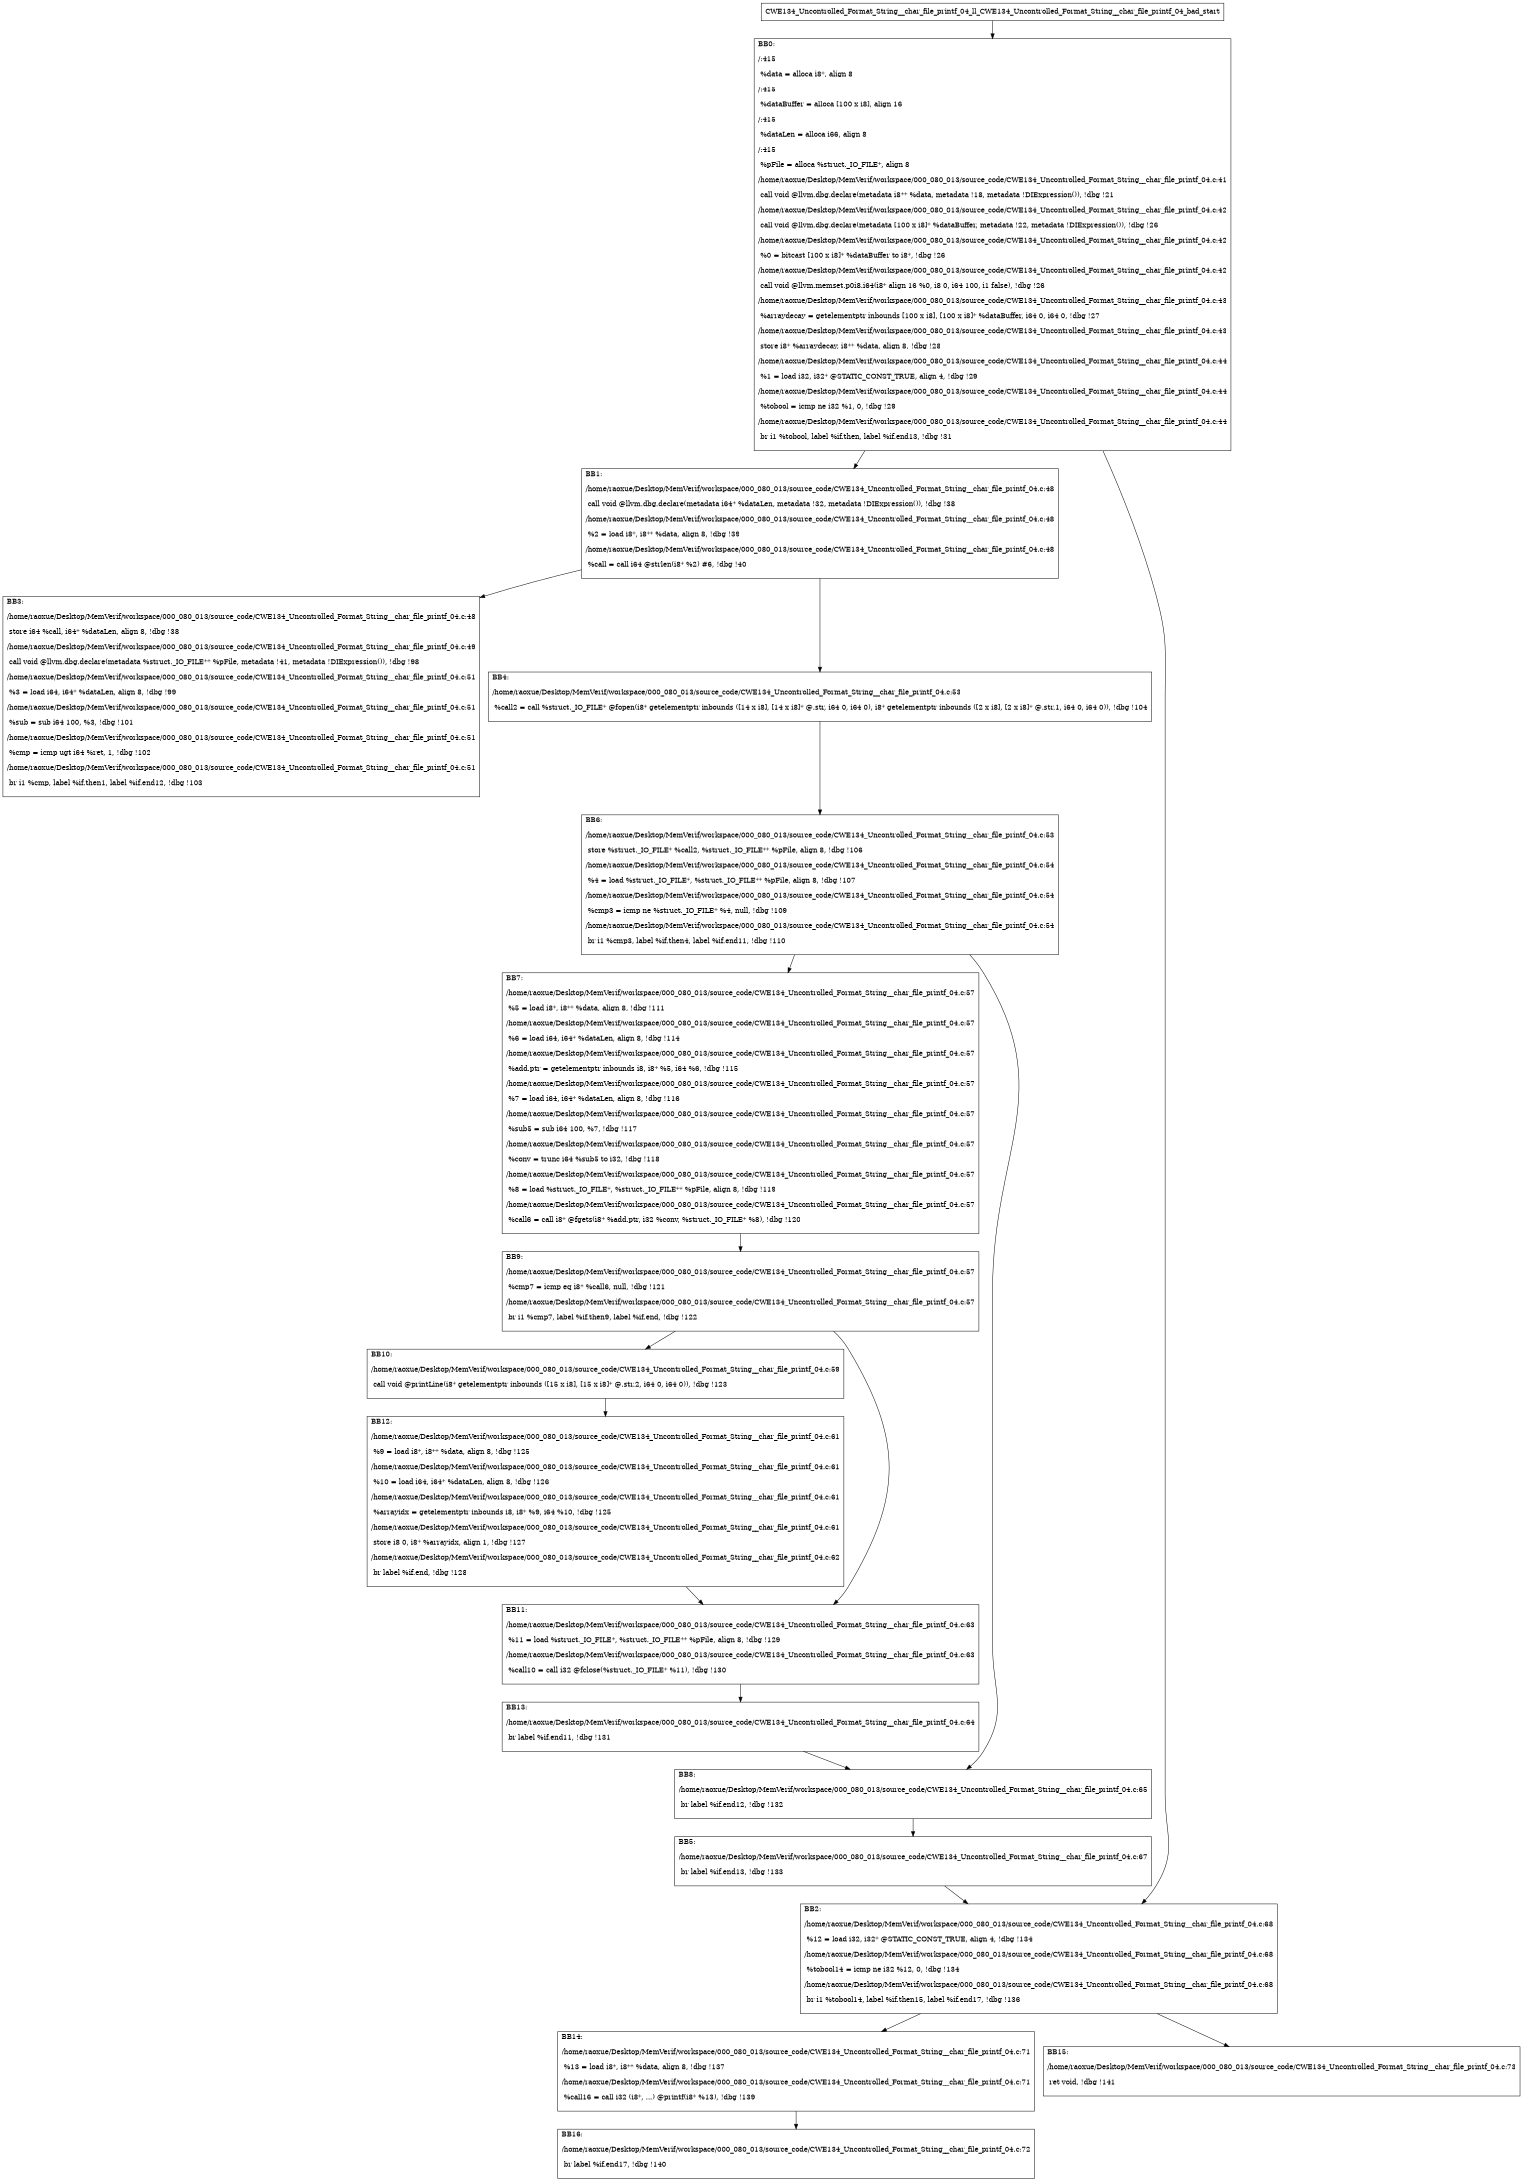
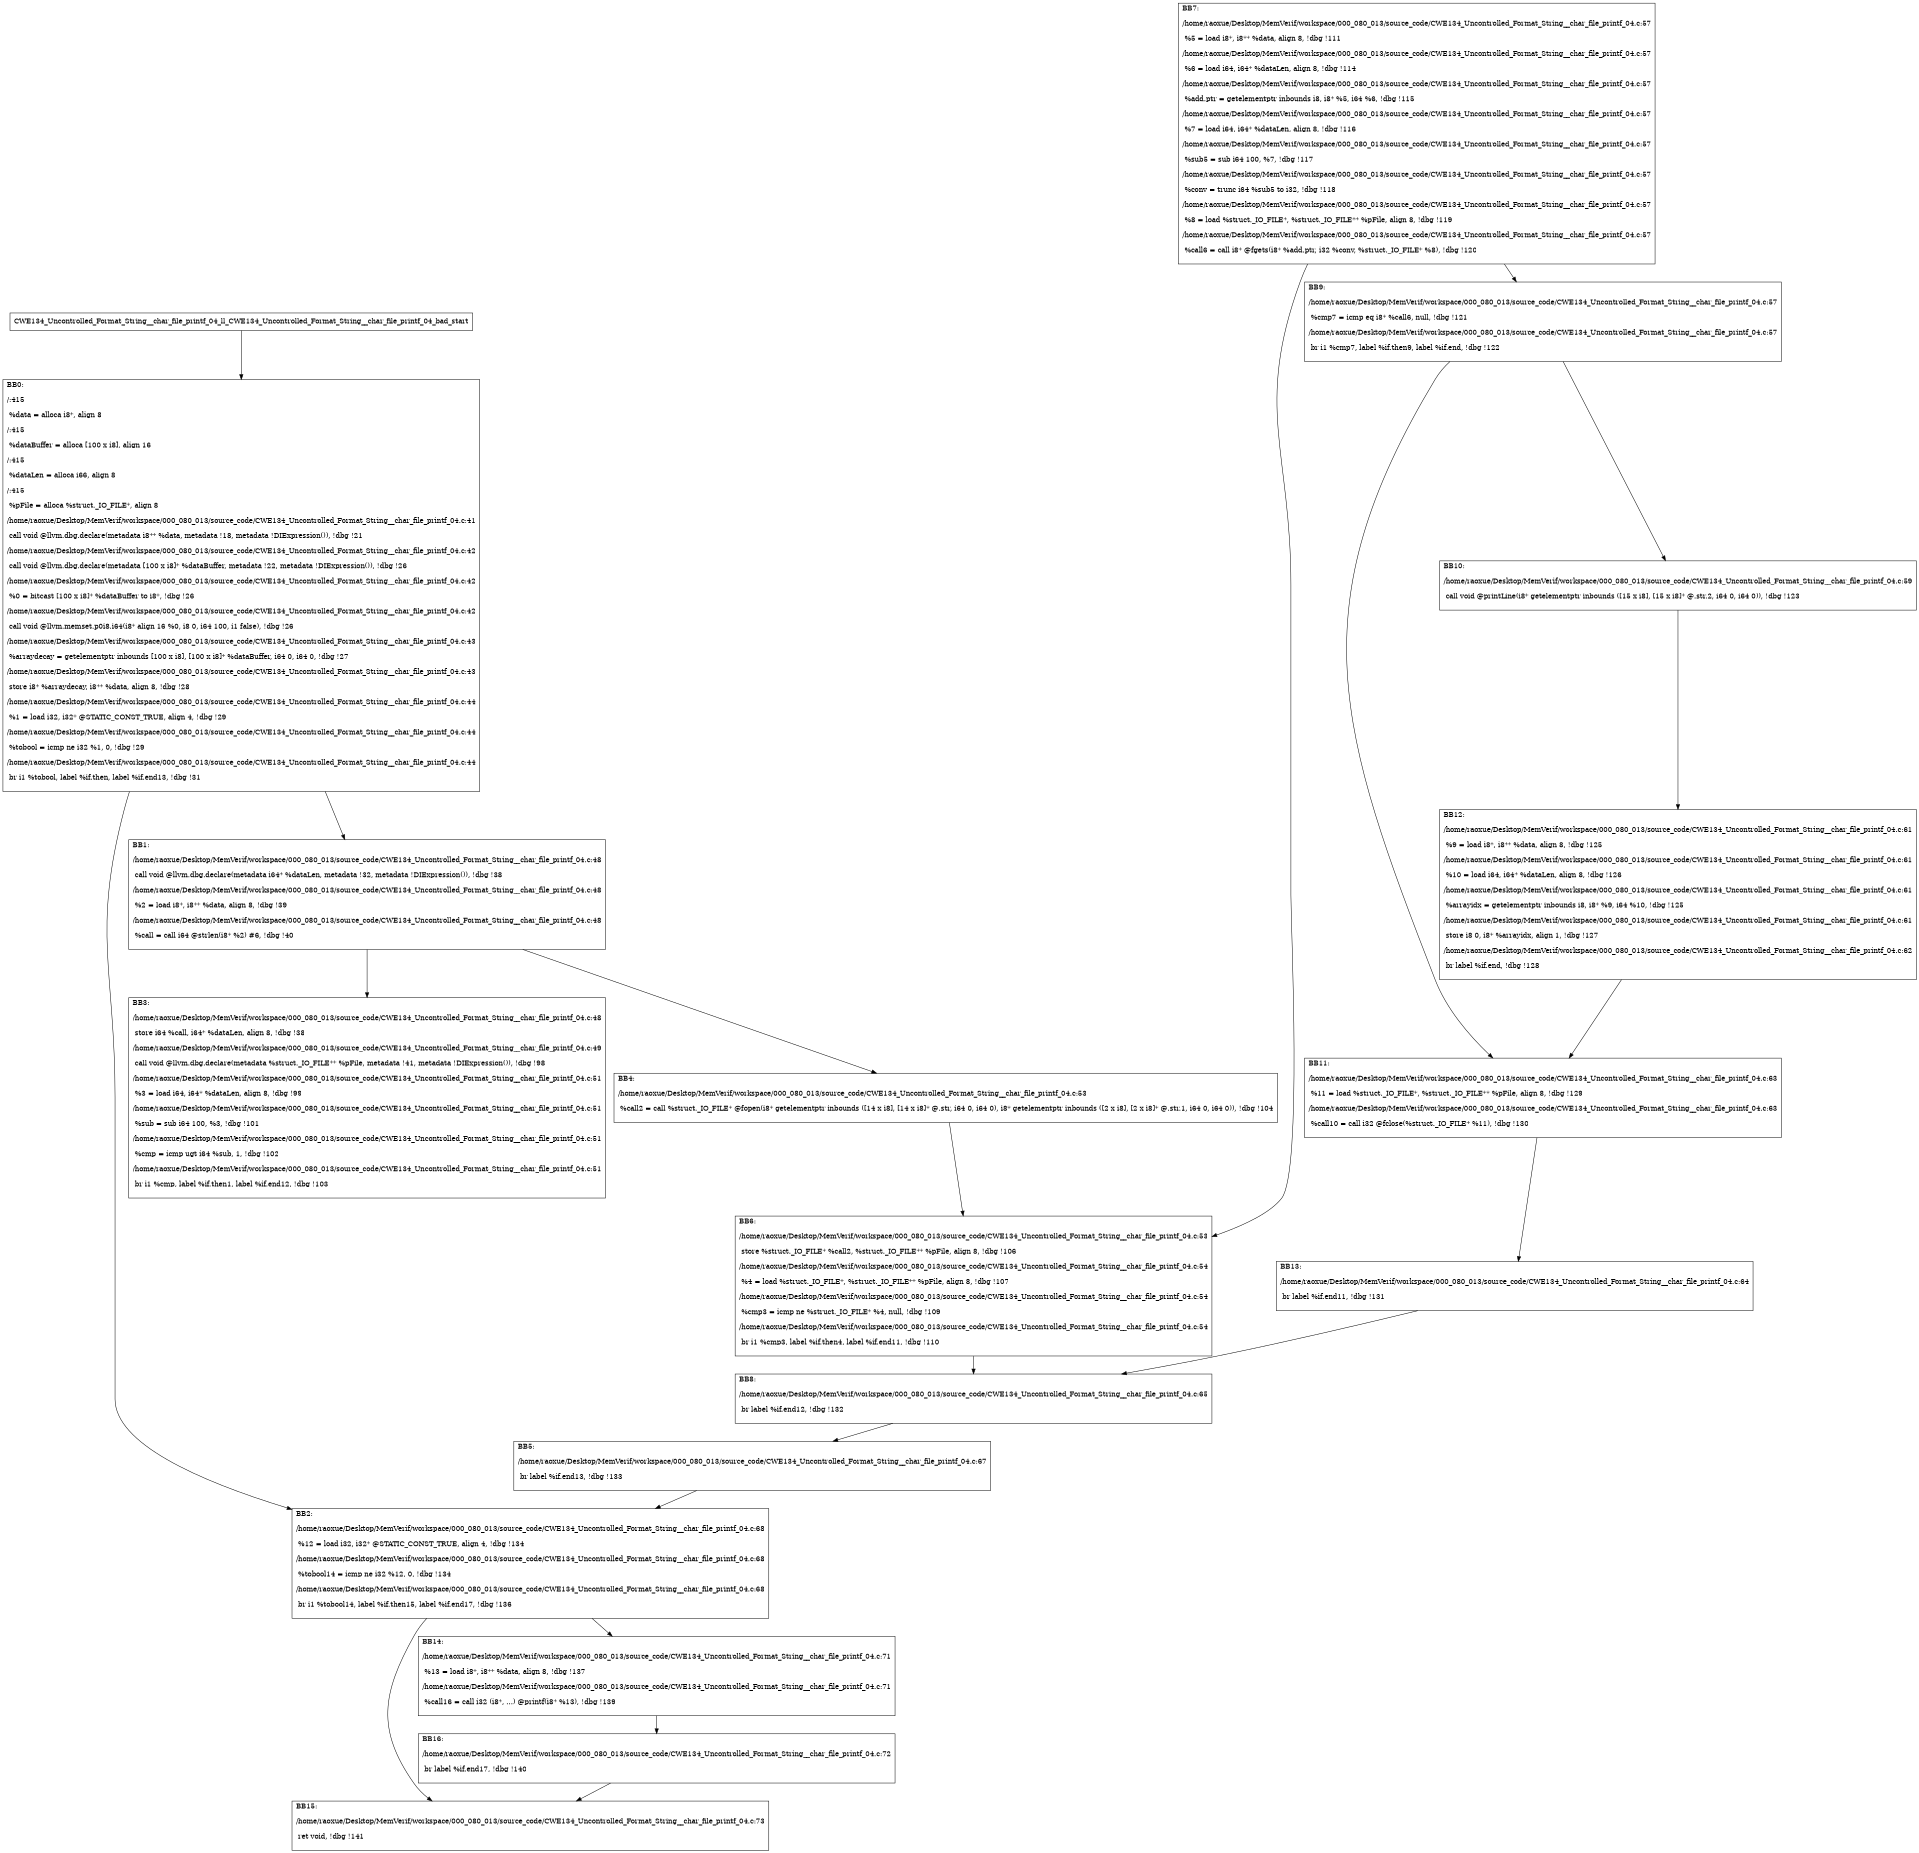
node "BB3:": text "%cmp = icmp ugt i64 %ret, 1, !dbg !102" -> "%cmp = icmp ugt i64 %sub, 1, !dbg !102"
edge "BB6:" -> "BB7:": reversed
edge "BB16:" -> "BB15:": added
